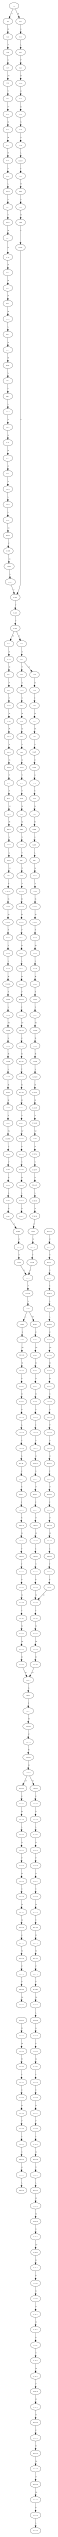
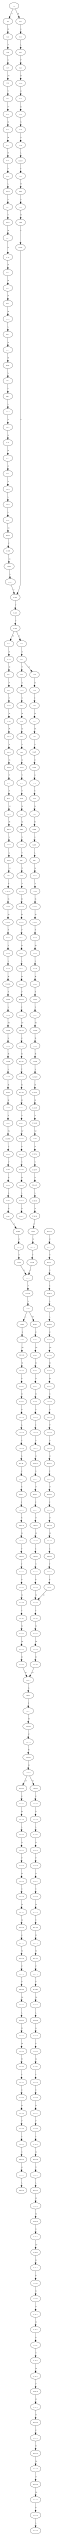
edge "S282" -> "S284": added, label "L"
